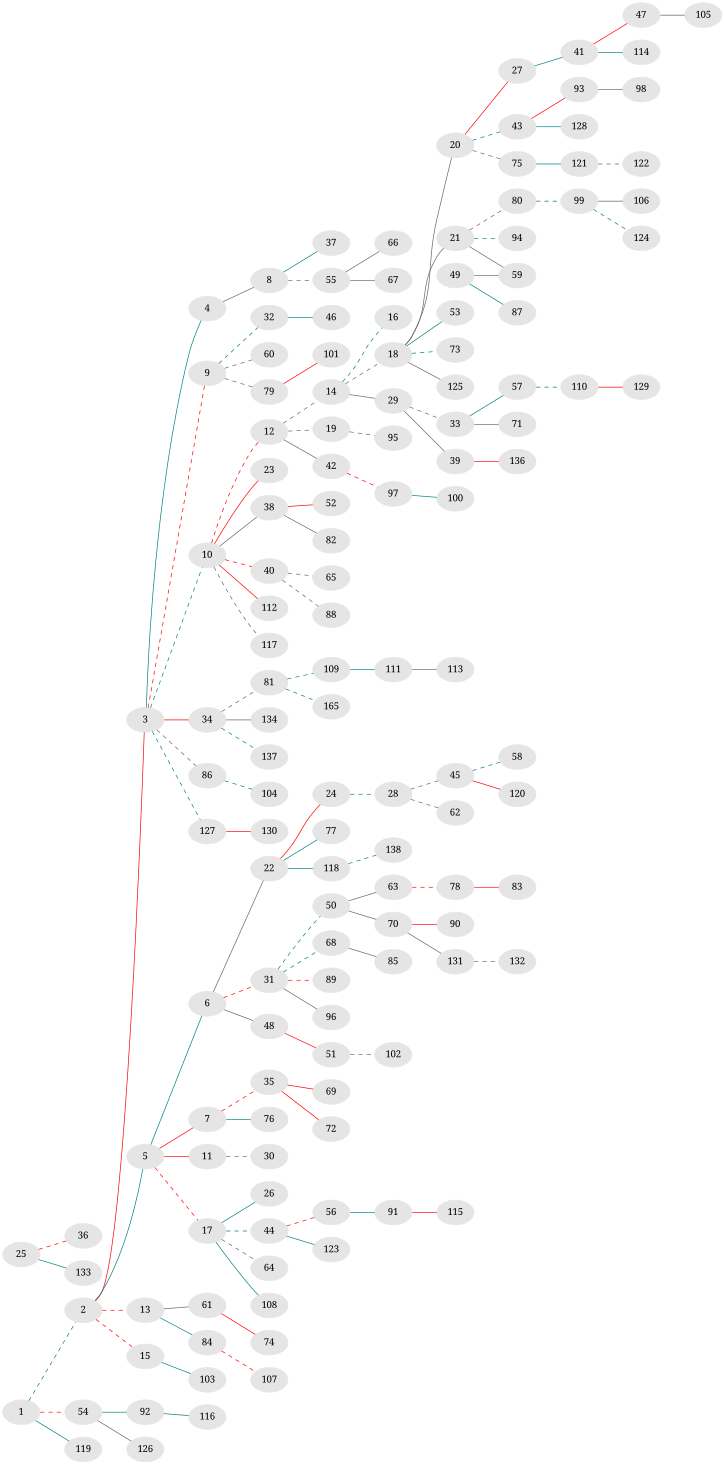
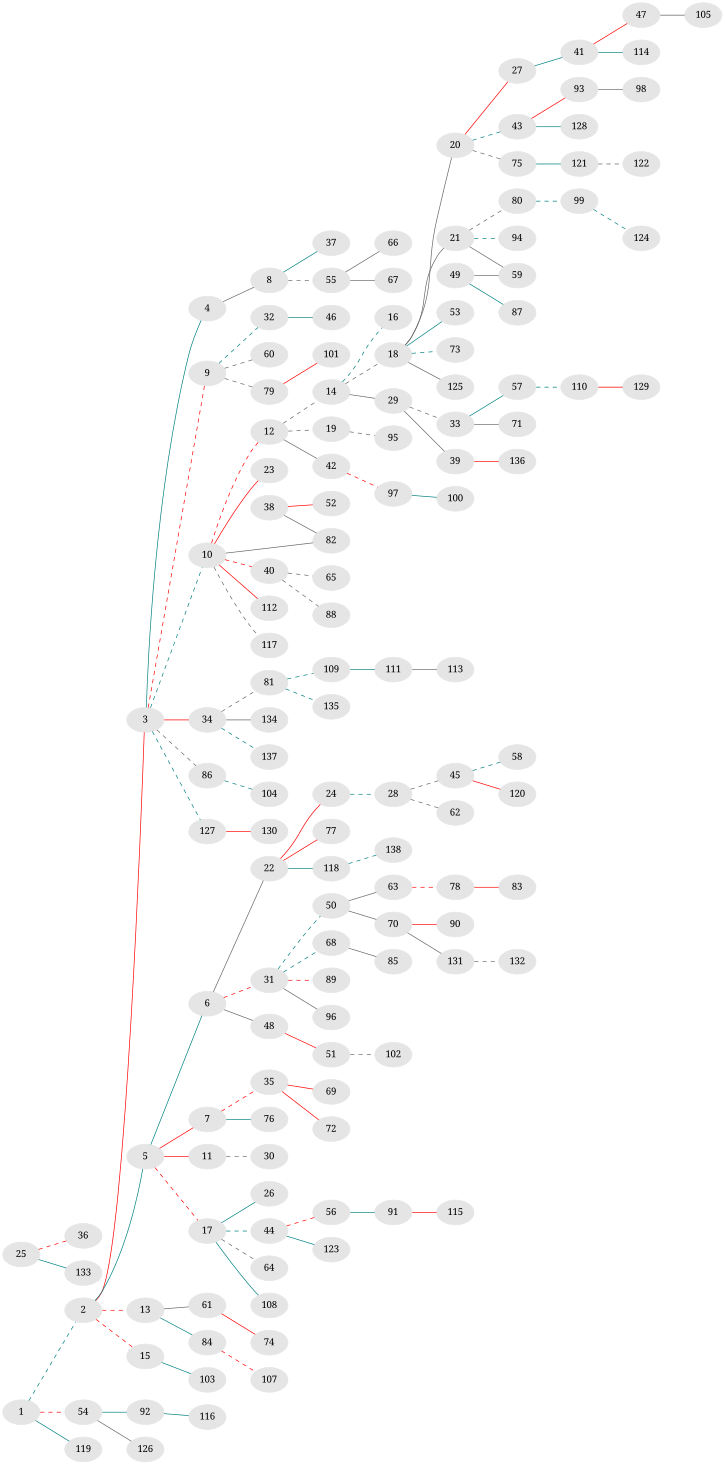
node "106": removed
edge "38" -- "10": now "82" -- "10"
node "165": label "165" -> "135"
edge "77" -- "22": color teal -> red
